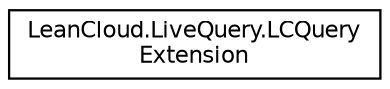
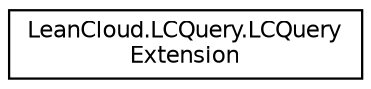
node "LeanCloud.LiveQuery.LCQuery Extension": label "LeanCloud.LiveQuery.LCQuery Extension" -> "LeanCloud.LCQuery.LCQuery Extension"
